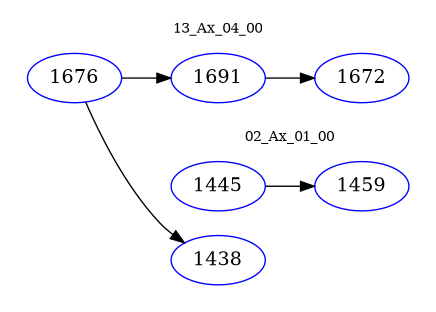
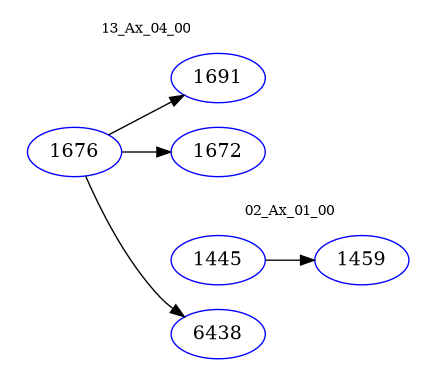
edge "1691" -> "1672": now "1676" -> "1672"
node "1438": label "1438" -> "6438"
